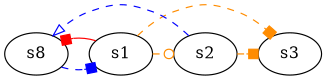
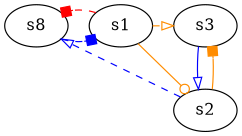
edge "s1" -> "s3": arrowhead box -> onormal
edge "s1" -> "s8": style solid -> dashed
edge "s1" -> "s2": style dashed -> solid
edge "s2" -> "s3": style dashed -> solid
edge "s3" -> "s2": added
